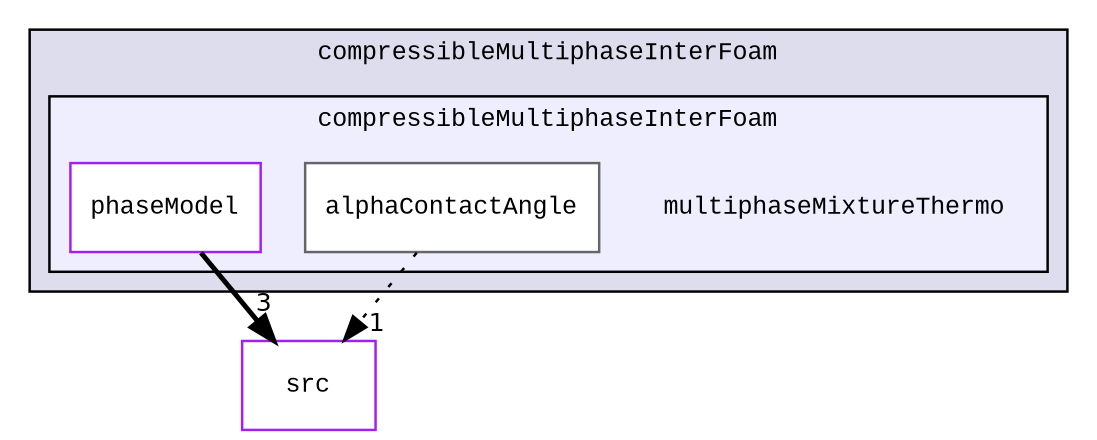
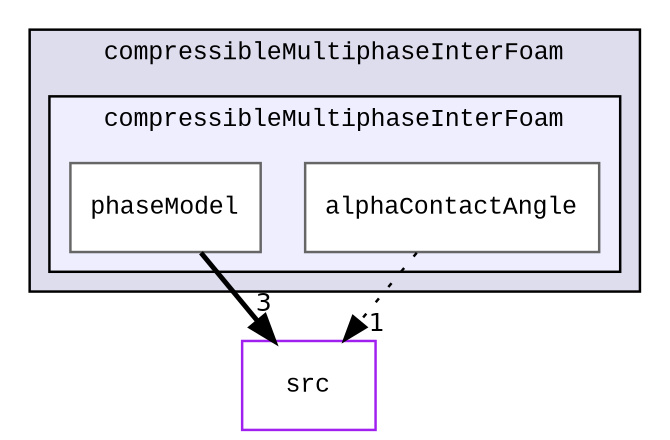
node "phaseModel": color purple -> gray40
node "multiphaseMixtureThermo": removed
